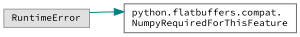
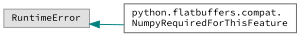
edge "RuntimeError" -> "python.flatbuffers.compat. NumpyRequiredForThisFeature": reversed
